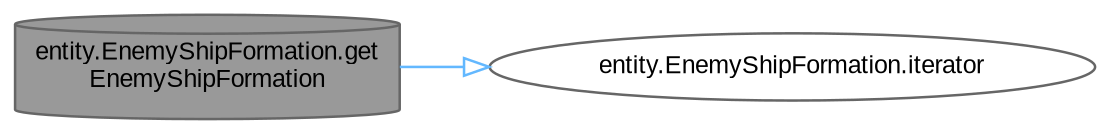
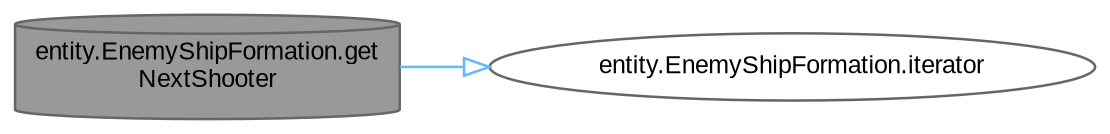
node "entity.EnemyShipFormation.get EnemyShipFormation": label "entity.EnemyShipFormation.get EnemyShipFormation" -> "entity.EnemyShipFormation.get NextShooter"
